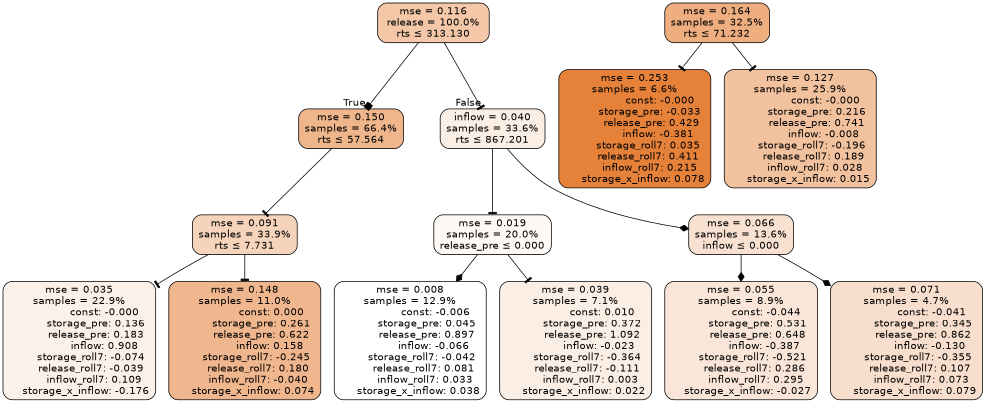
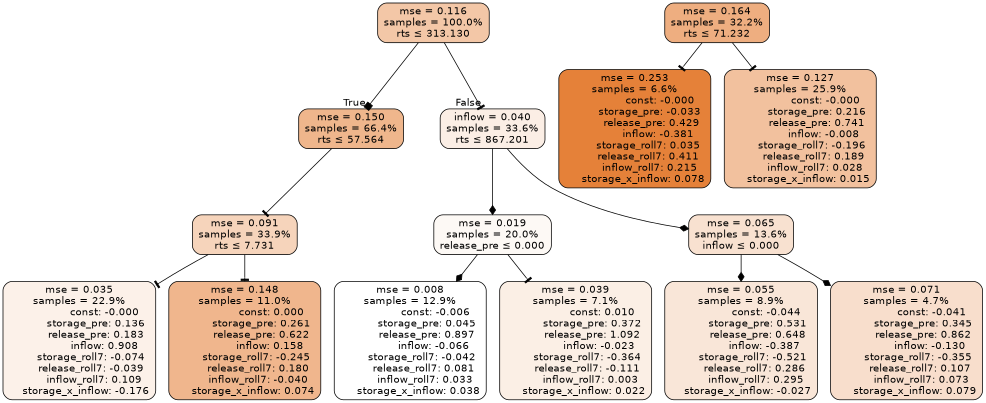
node "mse = 0.116 release = 100.0% rts ≤ 313.130": label "mse = 0.116 release = 100.0% rts ≤ 313.130" -> "mse = 0.116 samples = 100.0% rts ≤ 313.130"
node "mse = 0.164 samples = 32.5% rts ≤ 71.232": label "mse = 0.164 samples = 32.5% rts ≤ 71.232" -> "mse = 0.164 samples = 32.2% rts ≤ 71.232"
edge "inflow = 0.040 samples = 33.6% rts ≤ 867.201" -> "mse = 0.019 samples = 20.0% release_pre ≤ 0.000": arrowhead tee -> diamond
node "mse = 0.066 samples = 13.6% inflow ≤ 0.000": label "mse = 0.066 samples = 13.6% inflow ≤ 0.000" -> "mse = 0.065 samples = 13.6% inflow ≤ 0.000"
